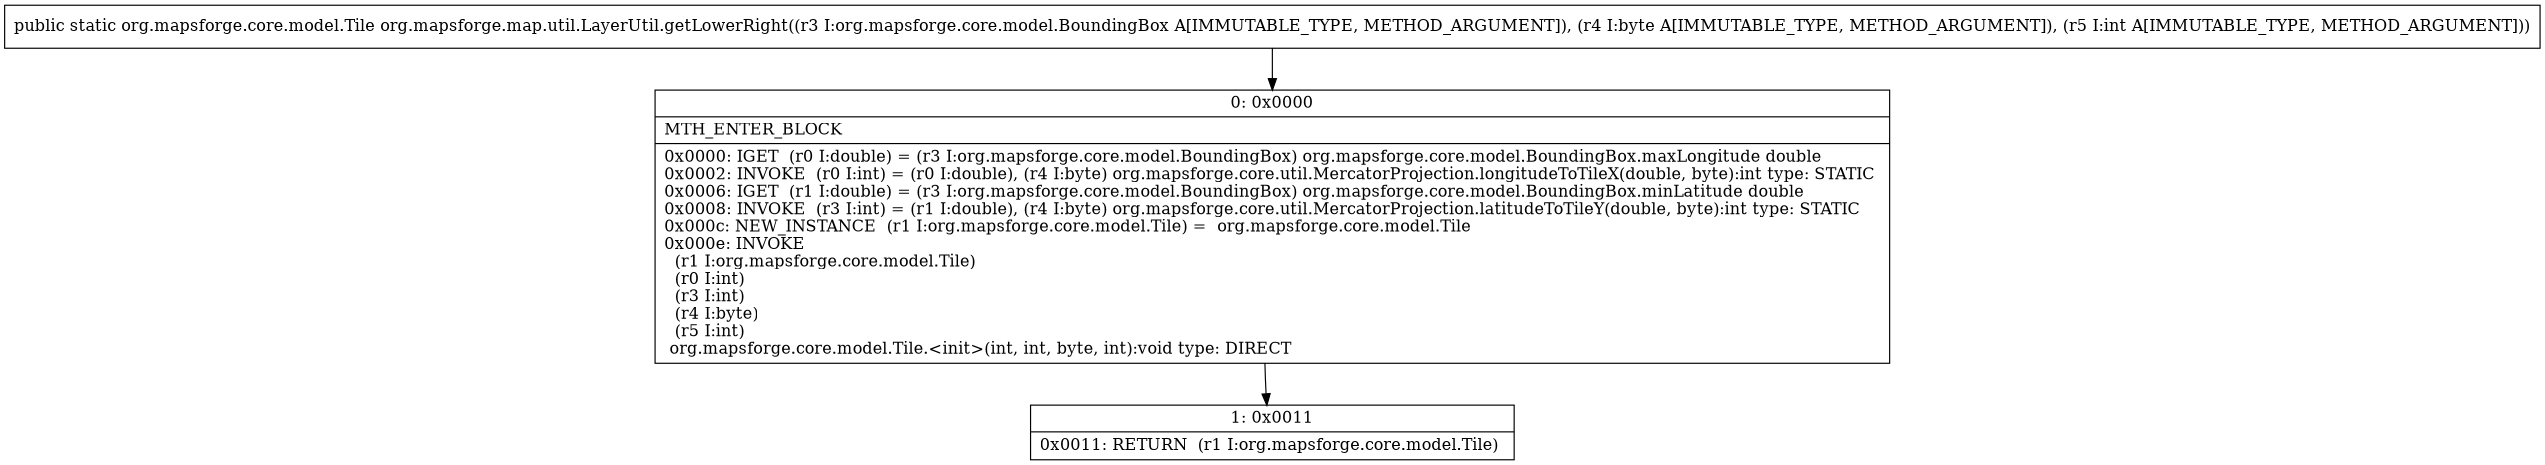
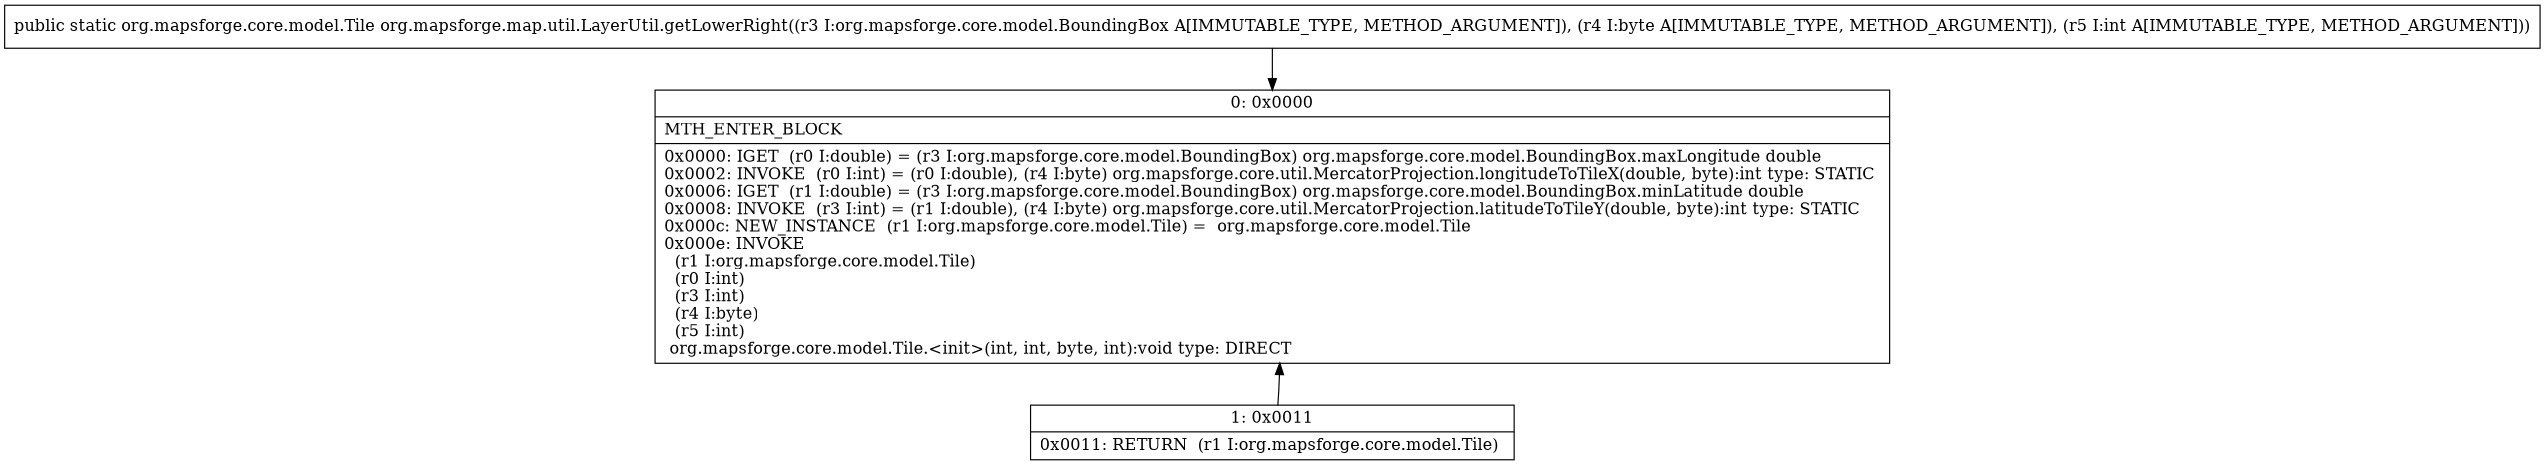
edge "0: 0x0000" -> "1: 0x0011": reversed
